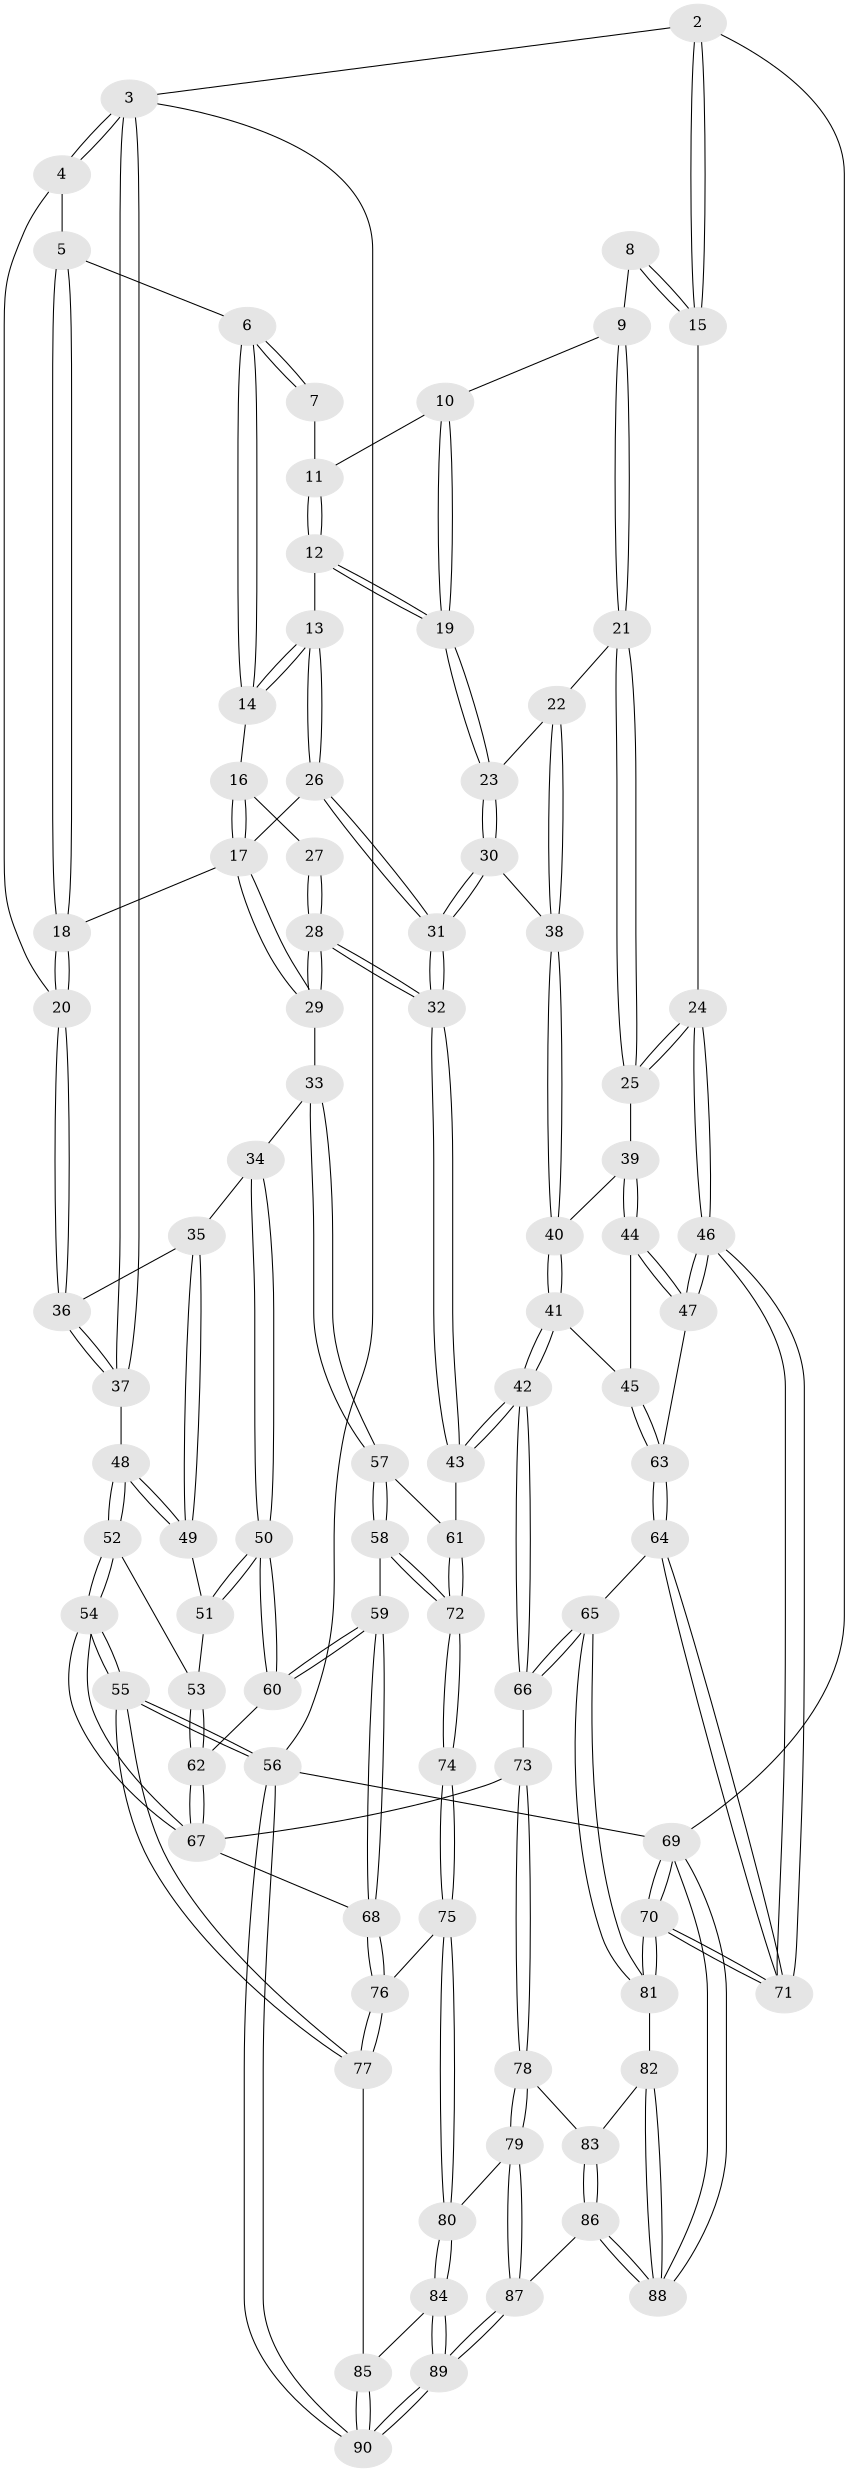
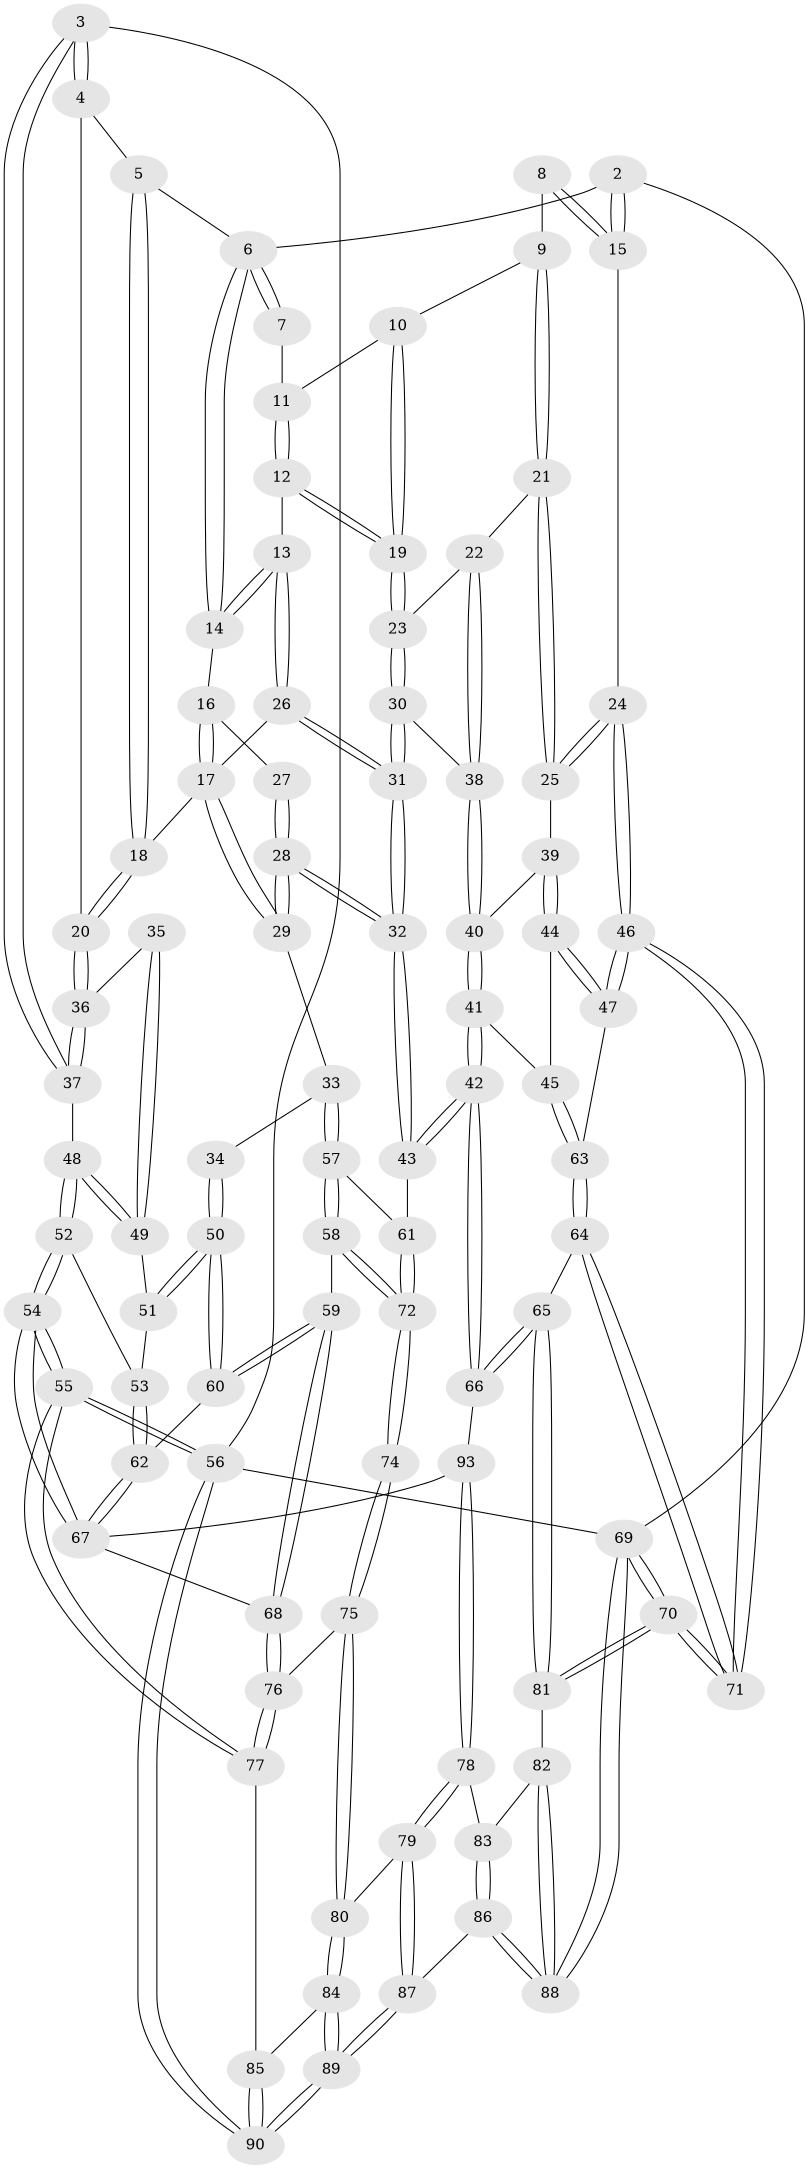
edge "2" -- "3": now "2" -- "6"
edge "34" -- "35": removed
node "73": label "73" -> "93"
